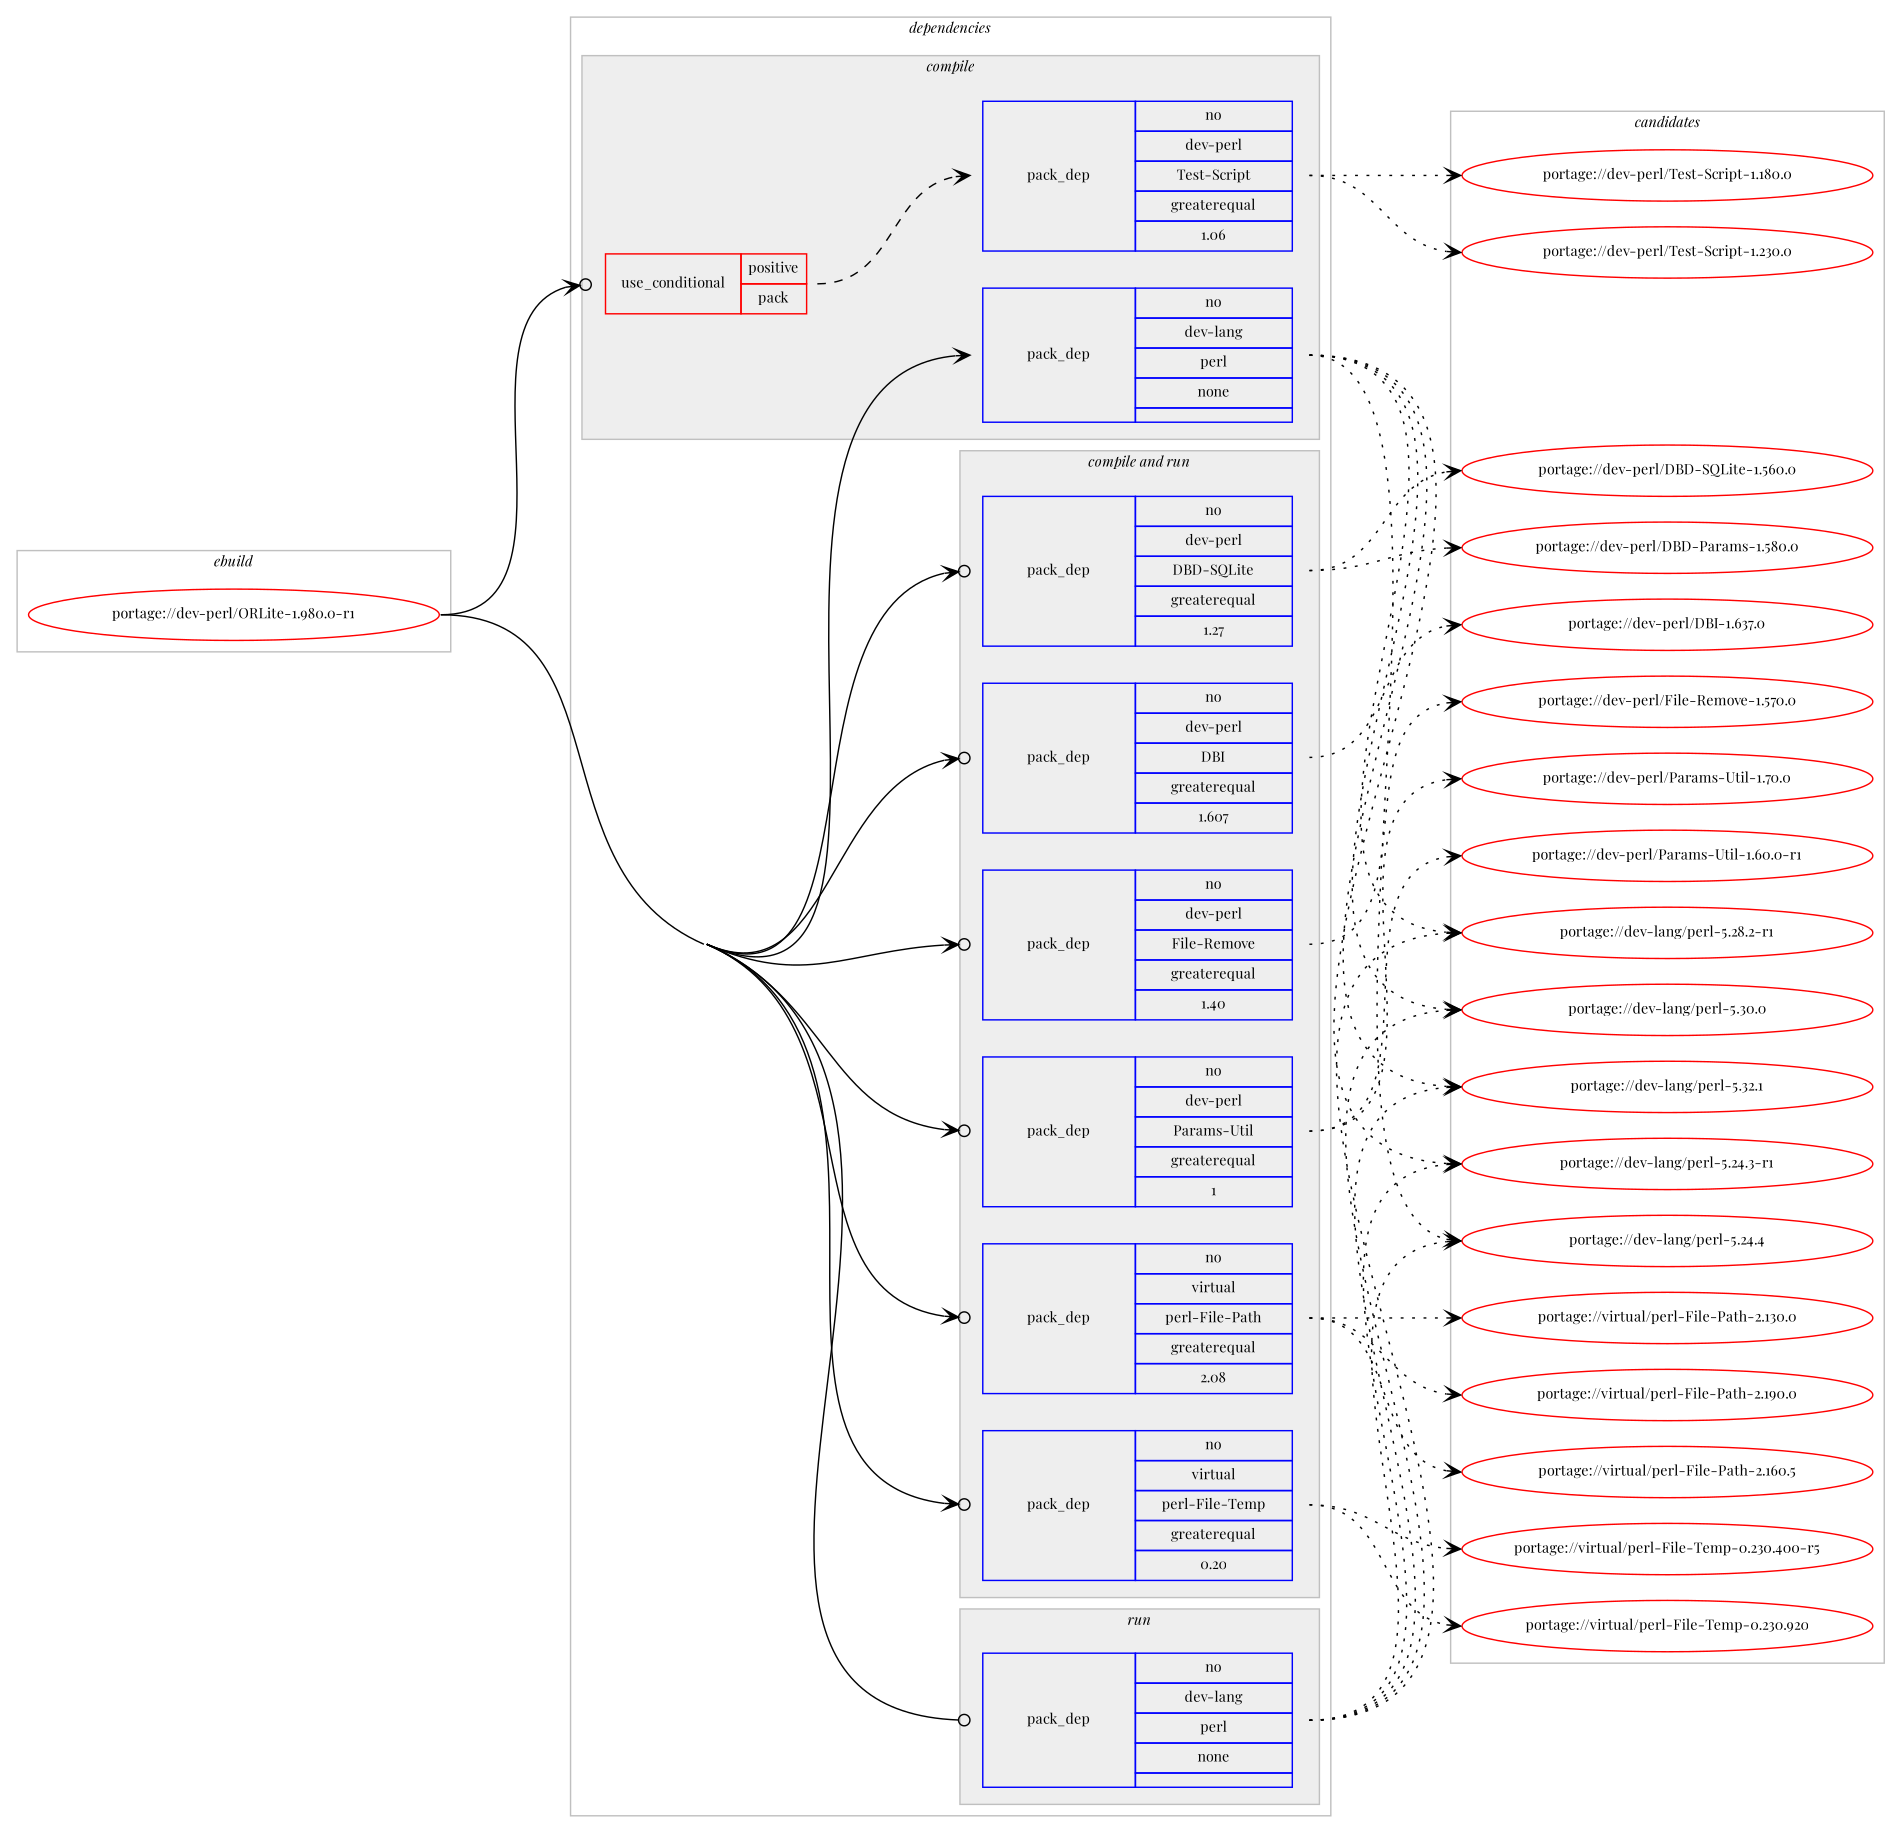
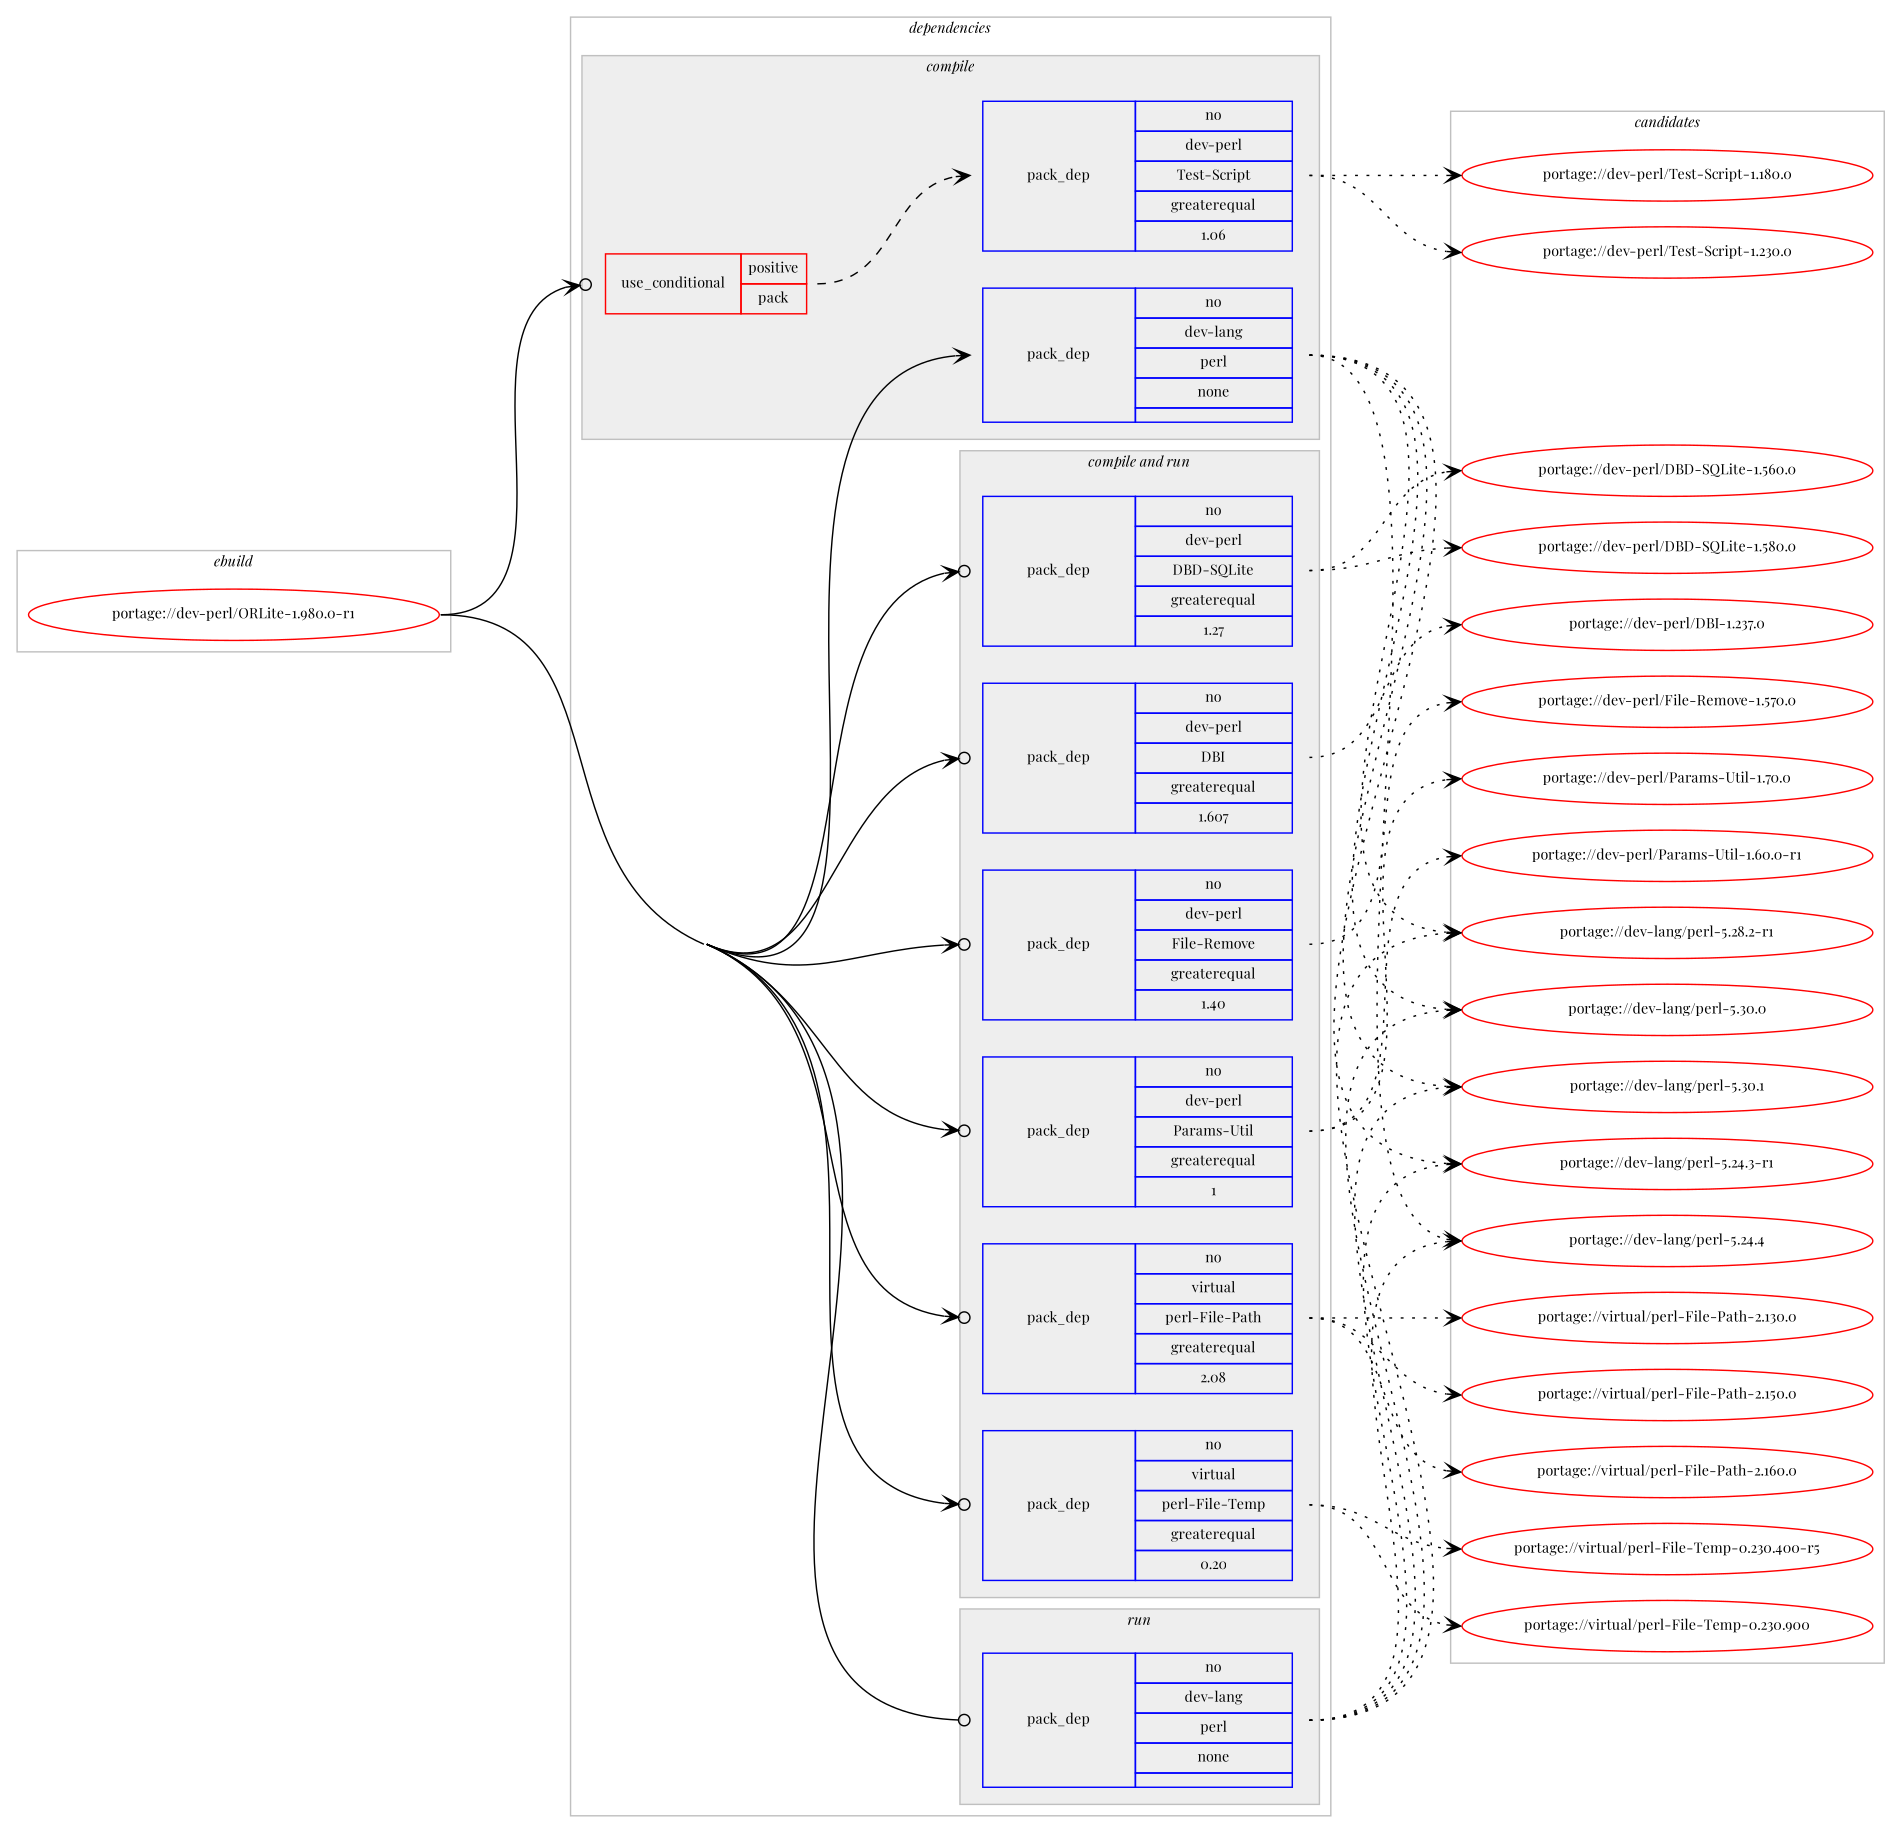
node "portage://dev-perl/DBD-Params-1.580.0": label "portage://dev-perl/DBD-Params-1.580.0" -> "portage://dev-perl/DBD-SQLite-1.580.0"
node "portage://dev-perl/DBI-1.637.0": label "portage://dev-perl/DBI-1.637.0" -> "portage://dev-perl/DBI-1.237.0"
node "portage://dev-lang/perl-5.32.1": label "portage://dev-lang/perl-5.32.1" -> "portage://dev-lang/perl-5.30.1"
node "portage://virtual/perl-File-Path-2.190.0": label "portage://virtual/perl-File-Path-2.190.0" -> "portage://virtual/perl-File-Path-2.150.0"
node "portage://virtual/perl-File-Path-2.160.5": label "portage://virtual/perl-File-Path-2.160.5" -> "portage://virtual/perl-File-Path-2.160.0"
node "portage://virtual/perl-File-Temp-0.230.920": label "portage://virtual/perl-File-Temp-0.230.920" -> "portage://virtual/perl-File-Temp-0.230.900"
